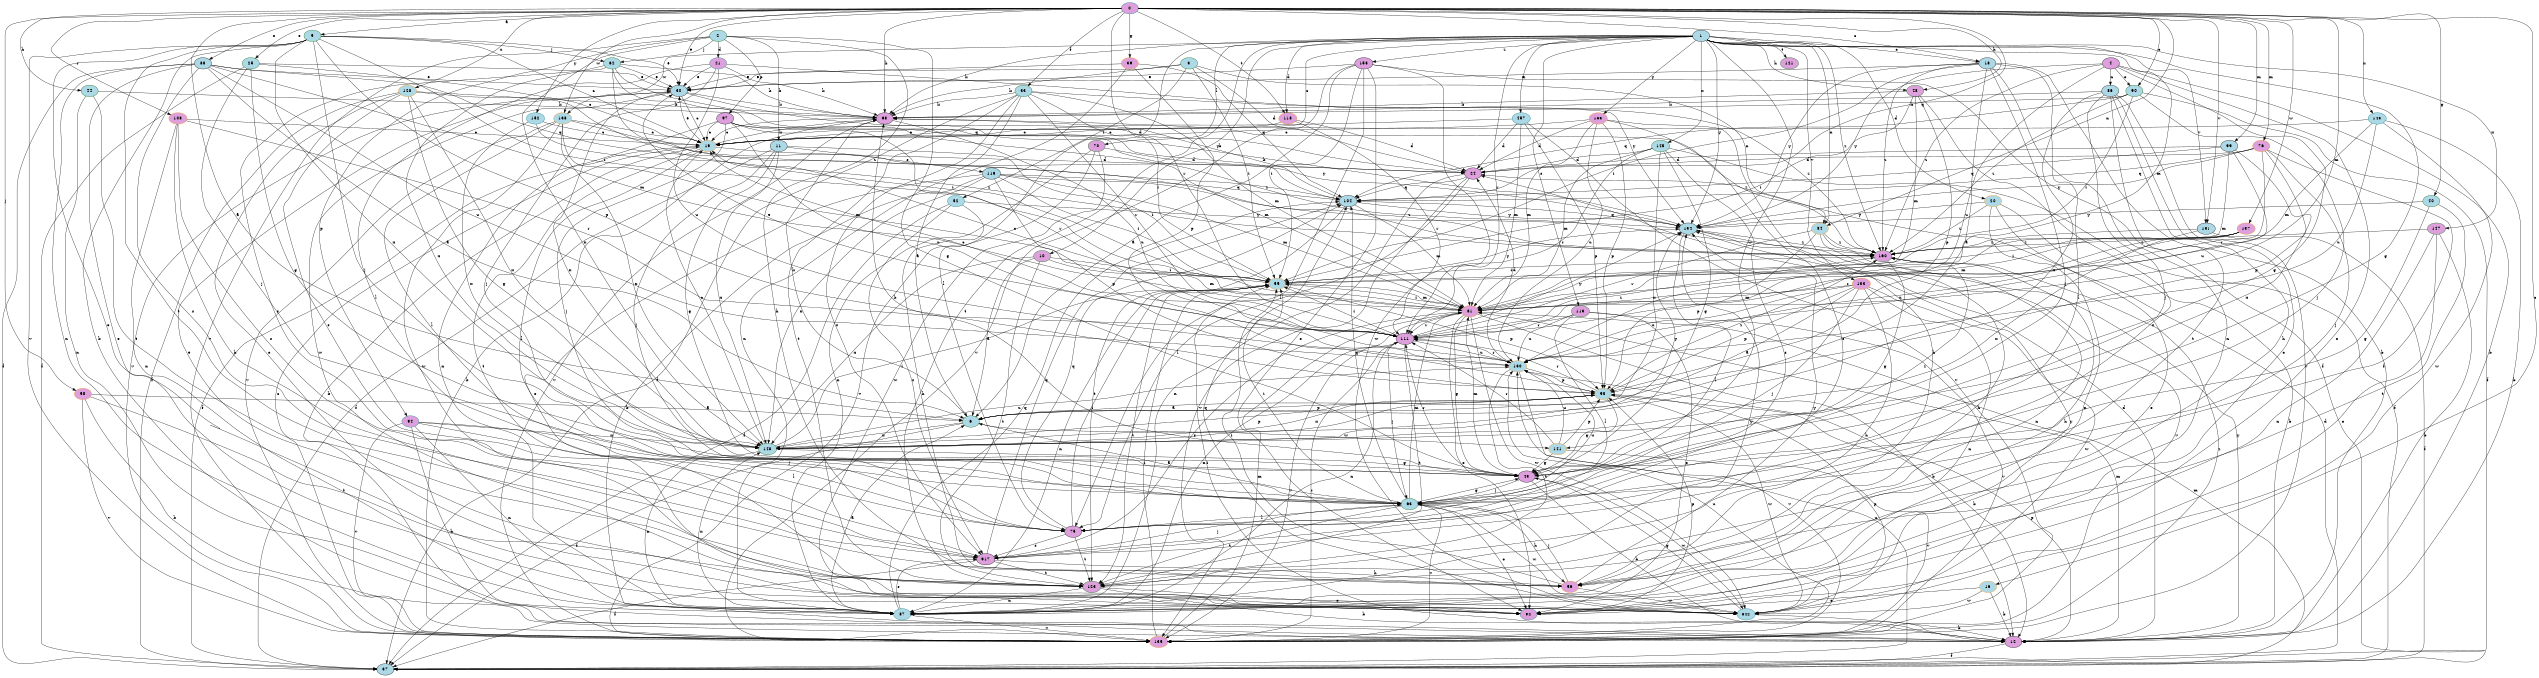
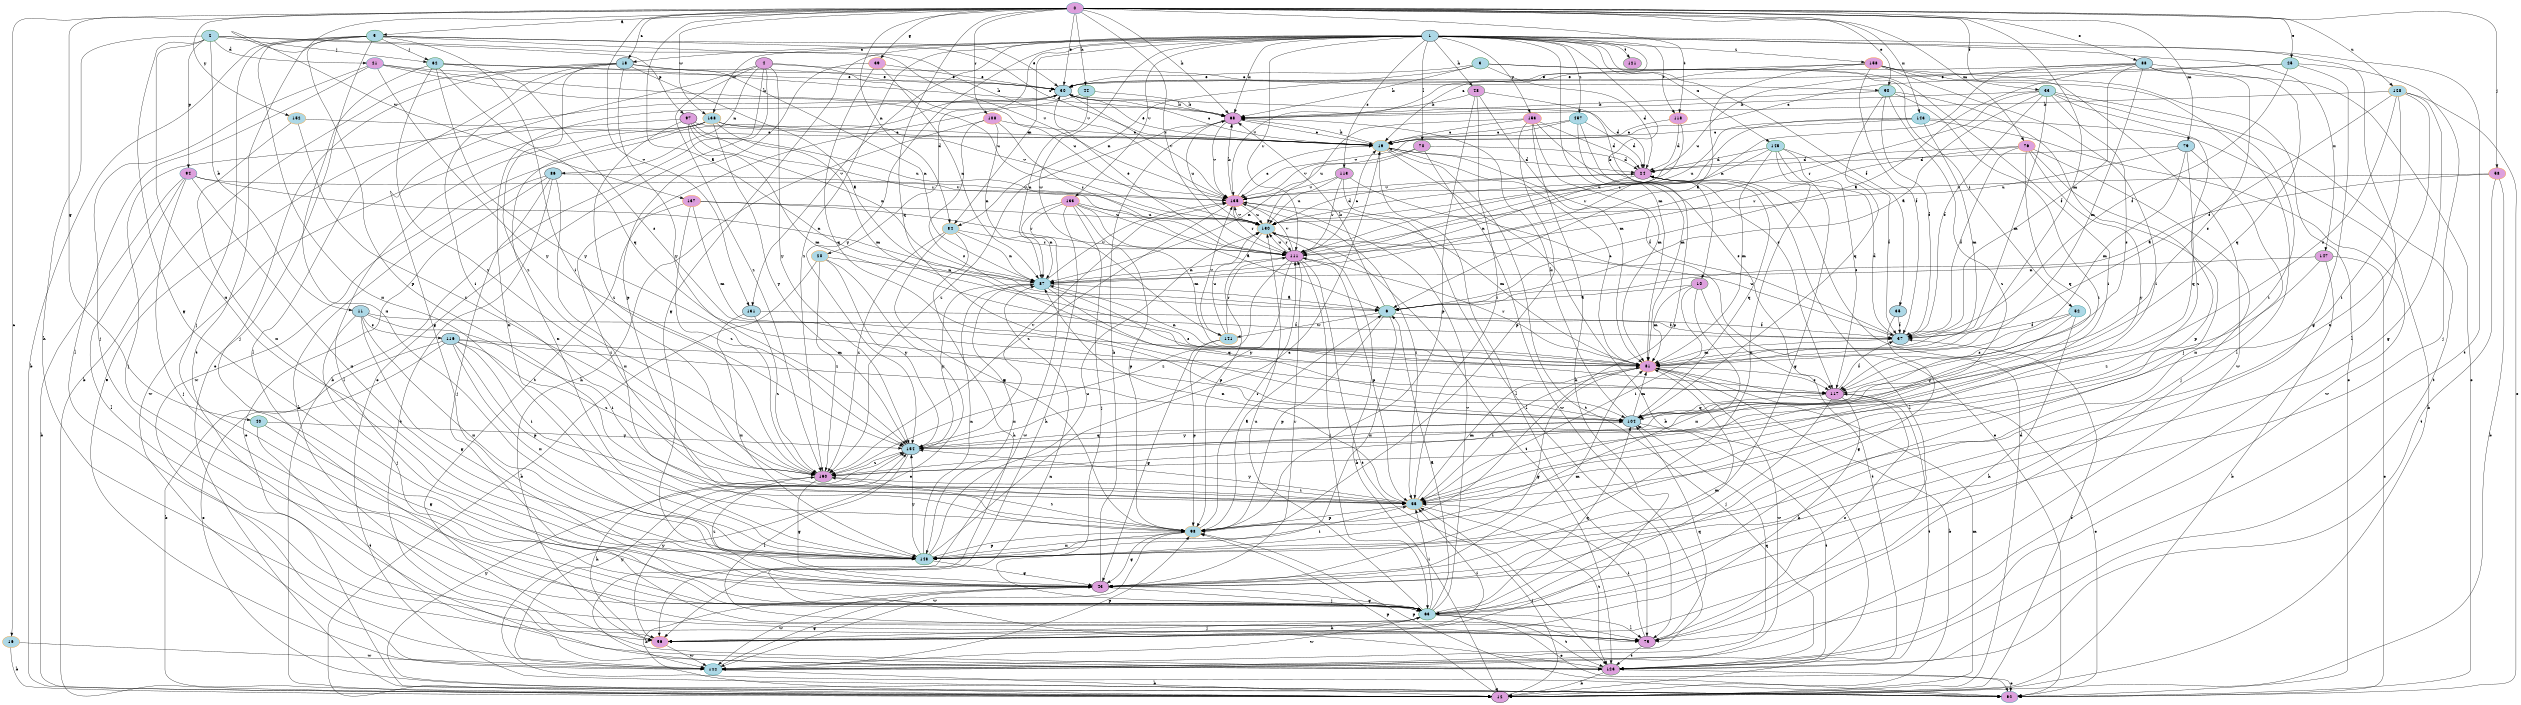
edge "0" -> "48": removed, label "h"
node "158": color black -> darkorange
edge "1" -> "118": label "d" -> "t"
edge "86" -> "68": removed, label "k"
node "152": color teal -> darkorange
node "99": label "99" -> "79"
edge "24" -> "104": reversed
edge "143" -> "111": added, label "r"
edge "118" -> "111": label "r" -> "u"
edge "111" -> "55": label "i" -> "p"
node "35": added
edge "76" -> "123": now "76" -> "37"
node "917": label "917" -> "117"
edge "16" -> "92": removed, label "o"
node "842": label "842" -> "142"
